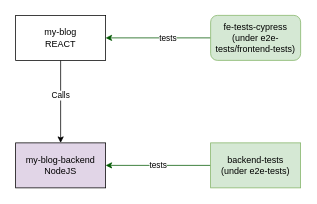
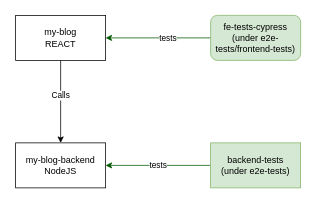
node "my-blog-backend NodeJS": fillcolor #e1d5e7 -> #ffffff
